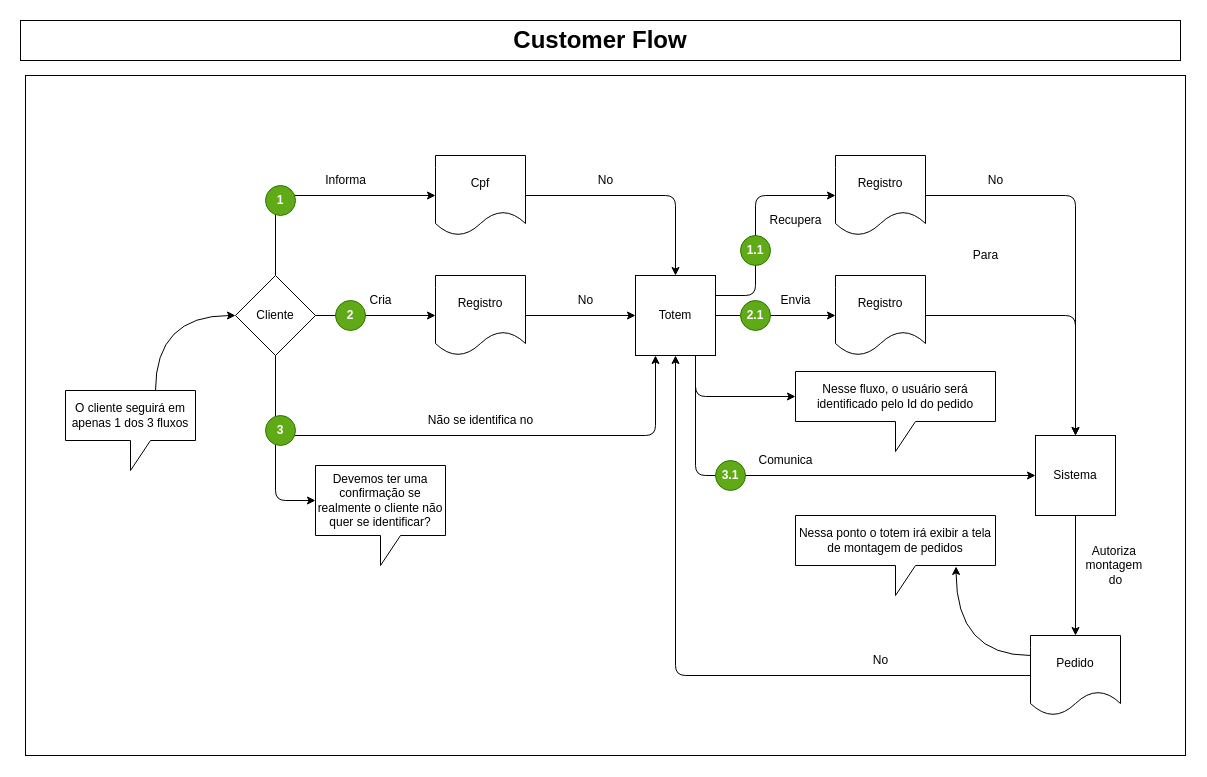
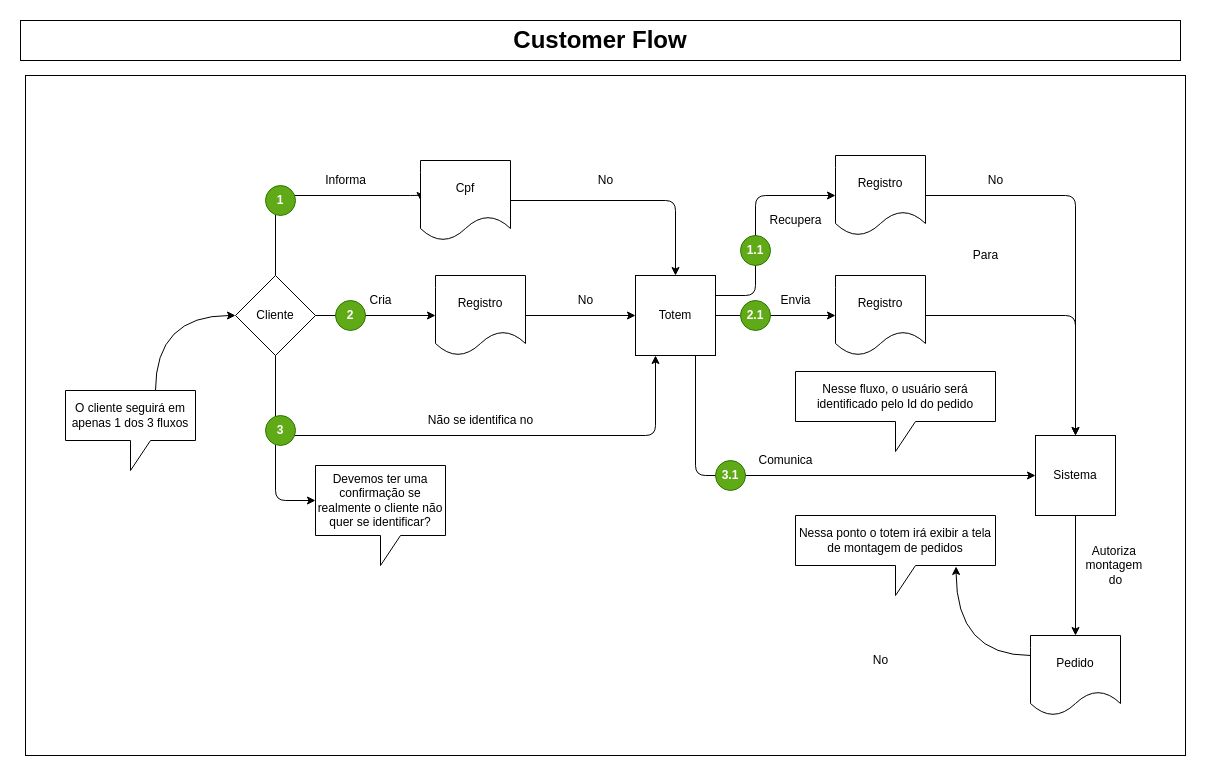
node "Cpf": moved (481, 196) -> (466, 201)
edge "Totem" -> "Nesse fluxo, o usuário será identificado pelo Id do pedido": removed
edge "Pedido" -> "Totem": removed
